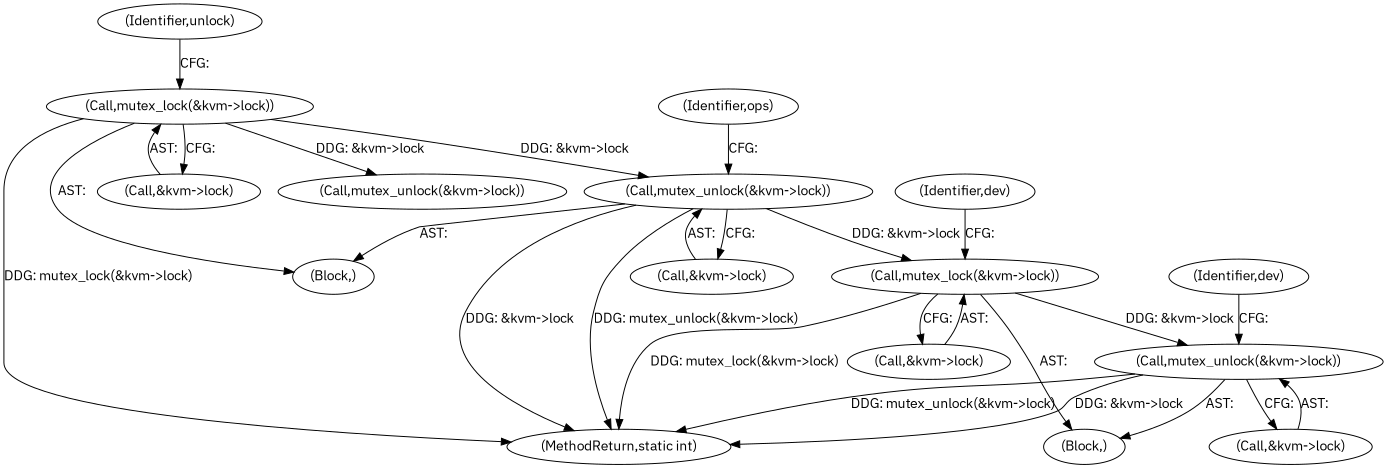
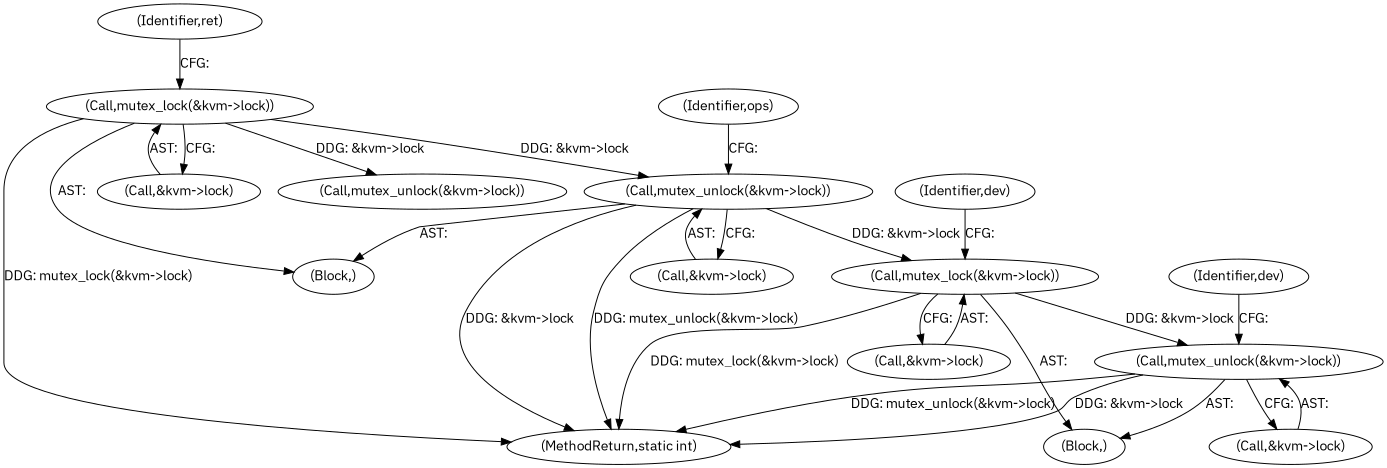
node "(Identifier,unlock)": label "(Identifier,unlock)" -> "(Identifier,ret)"
